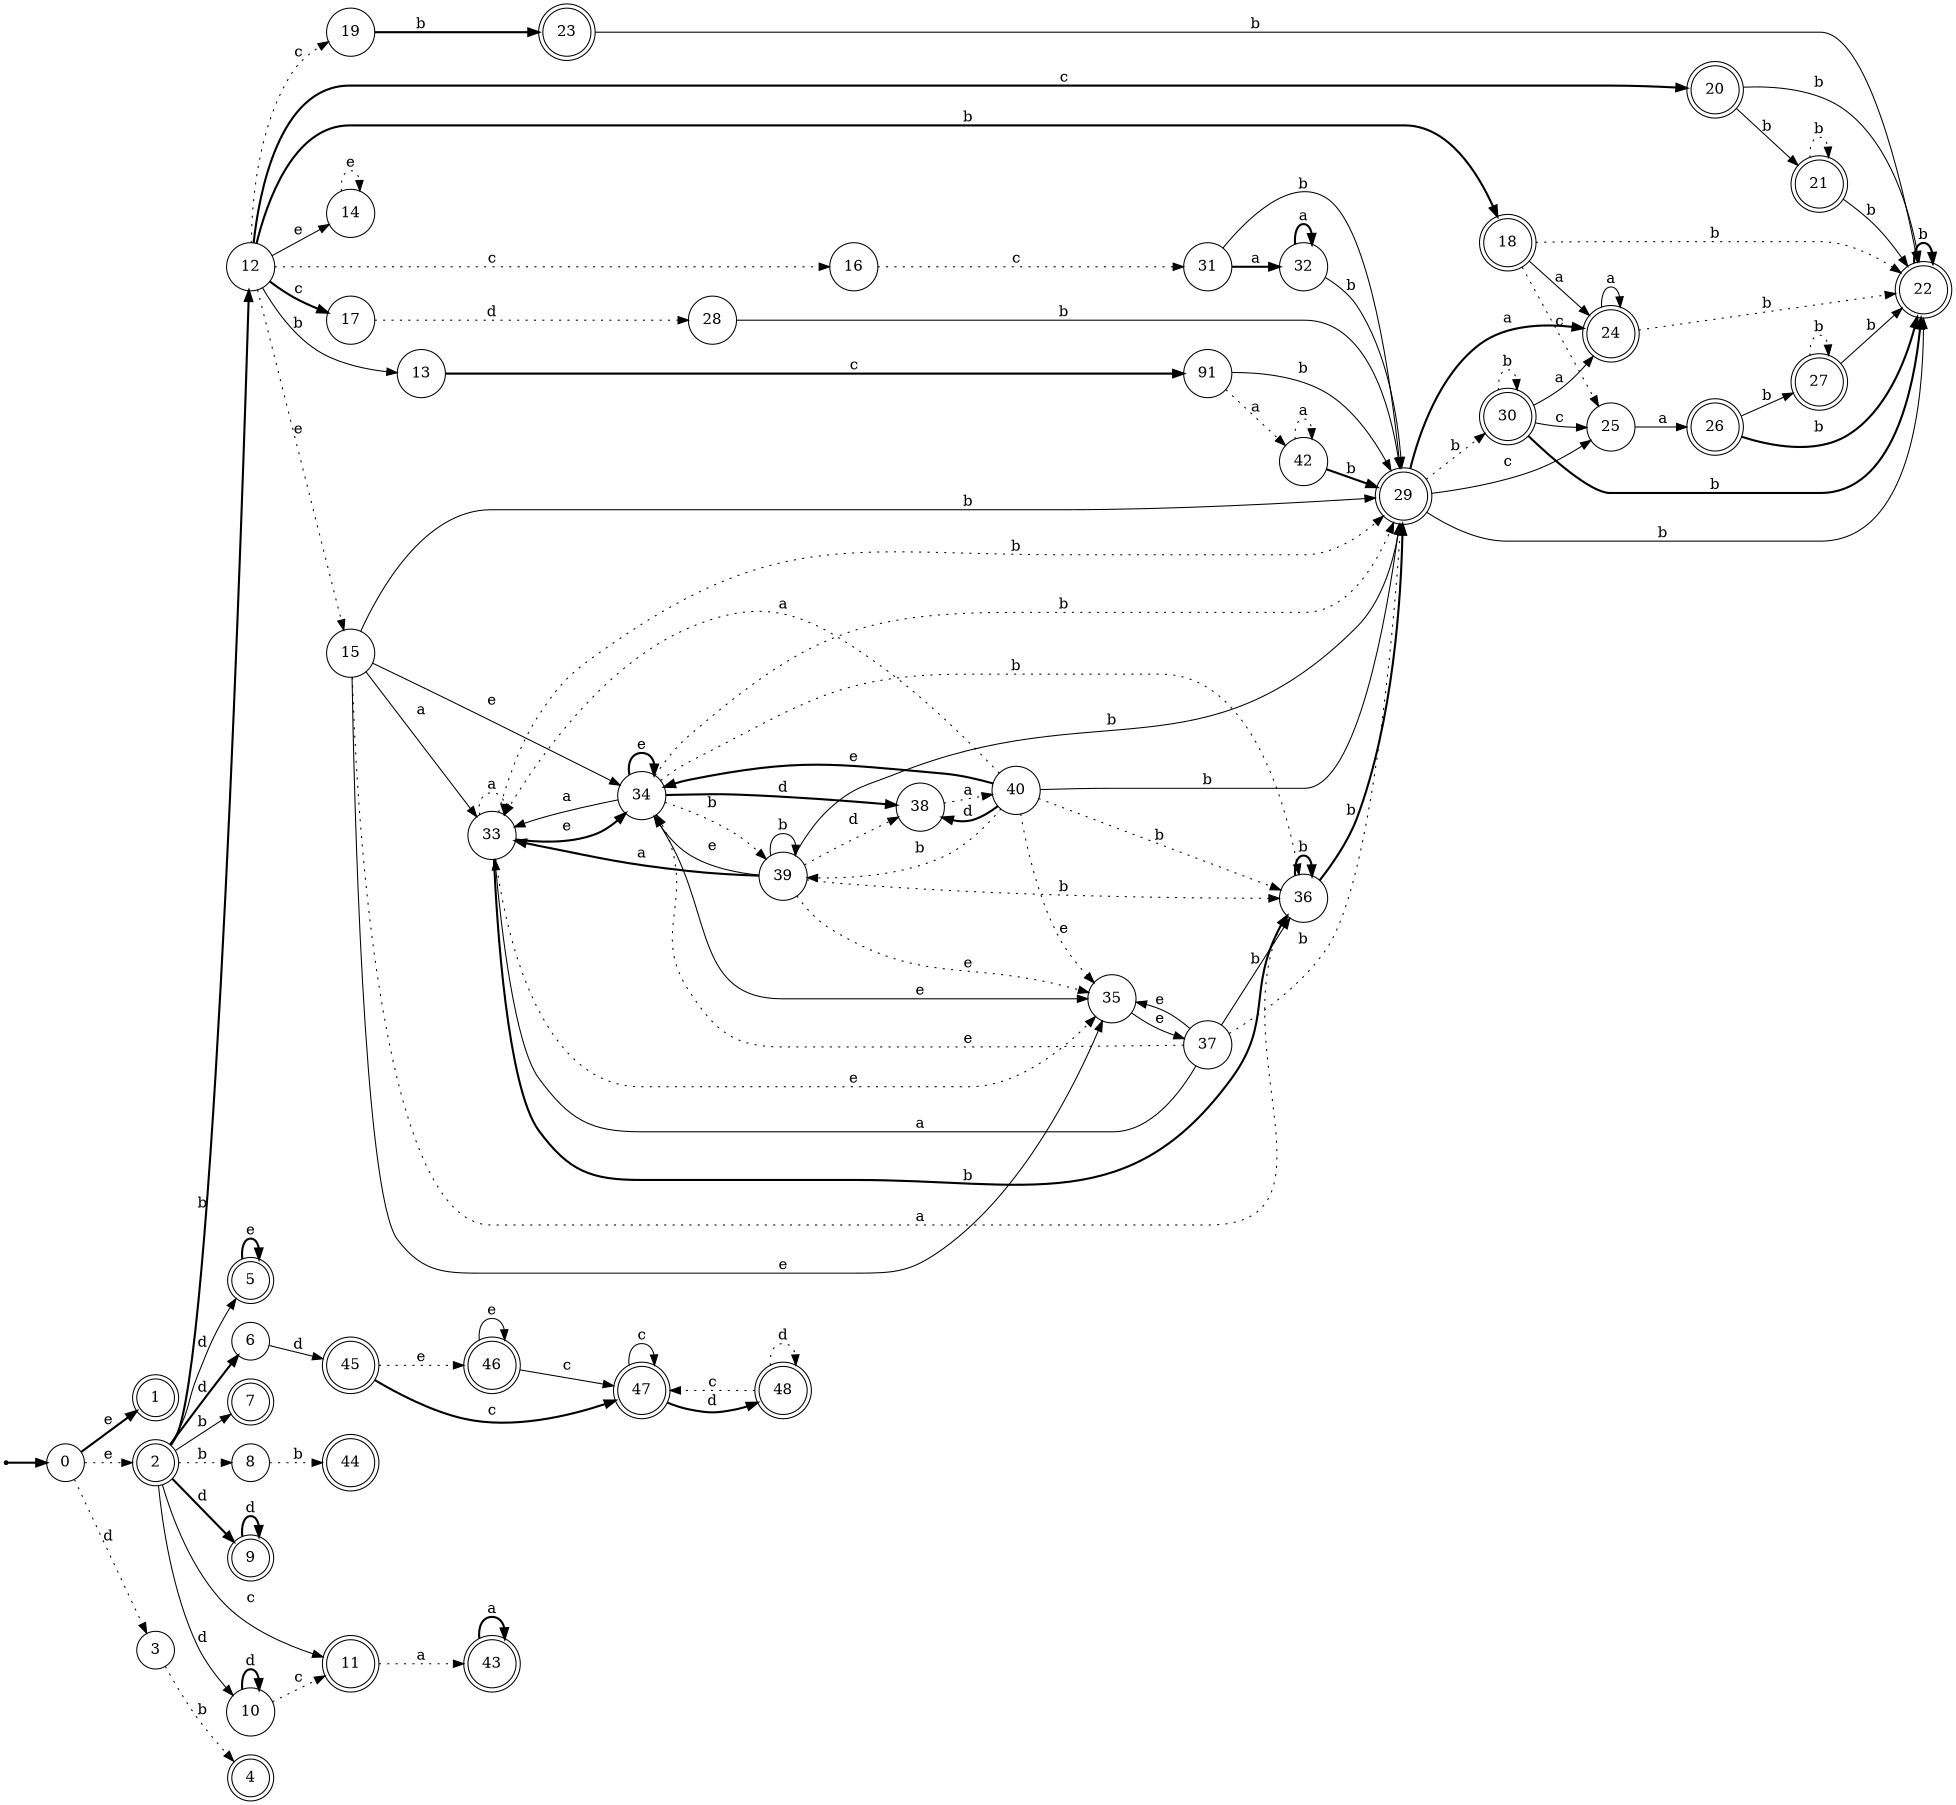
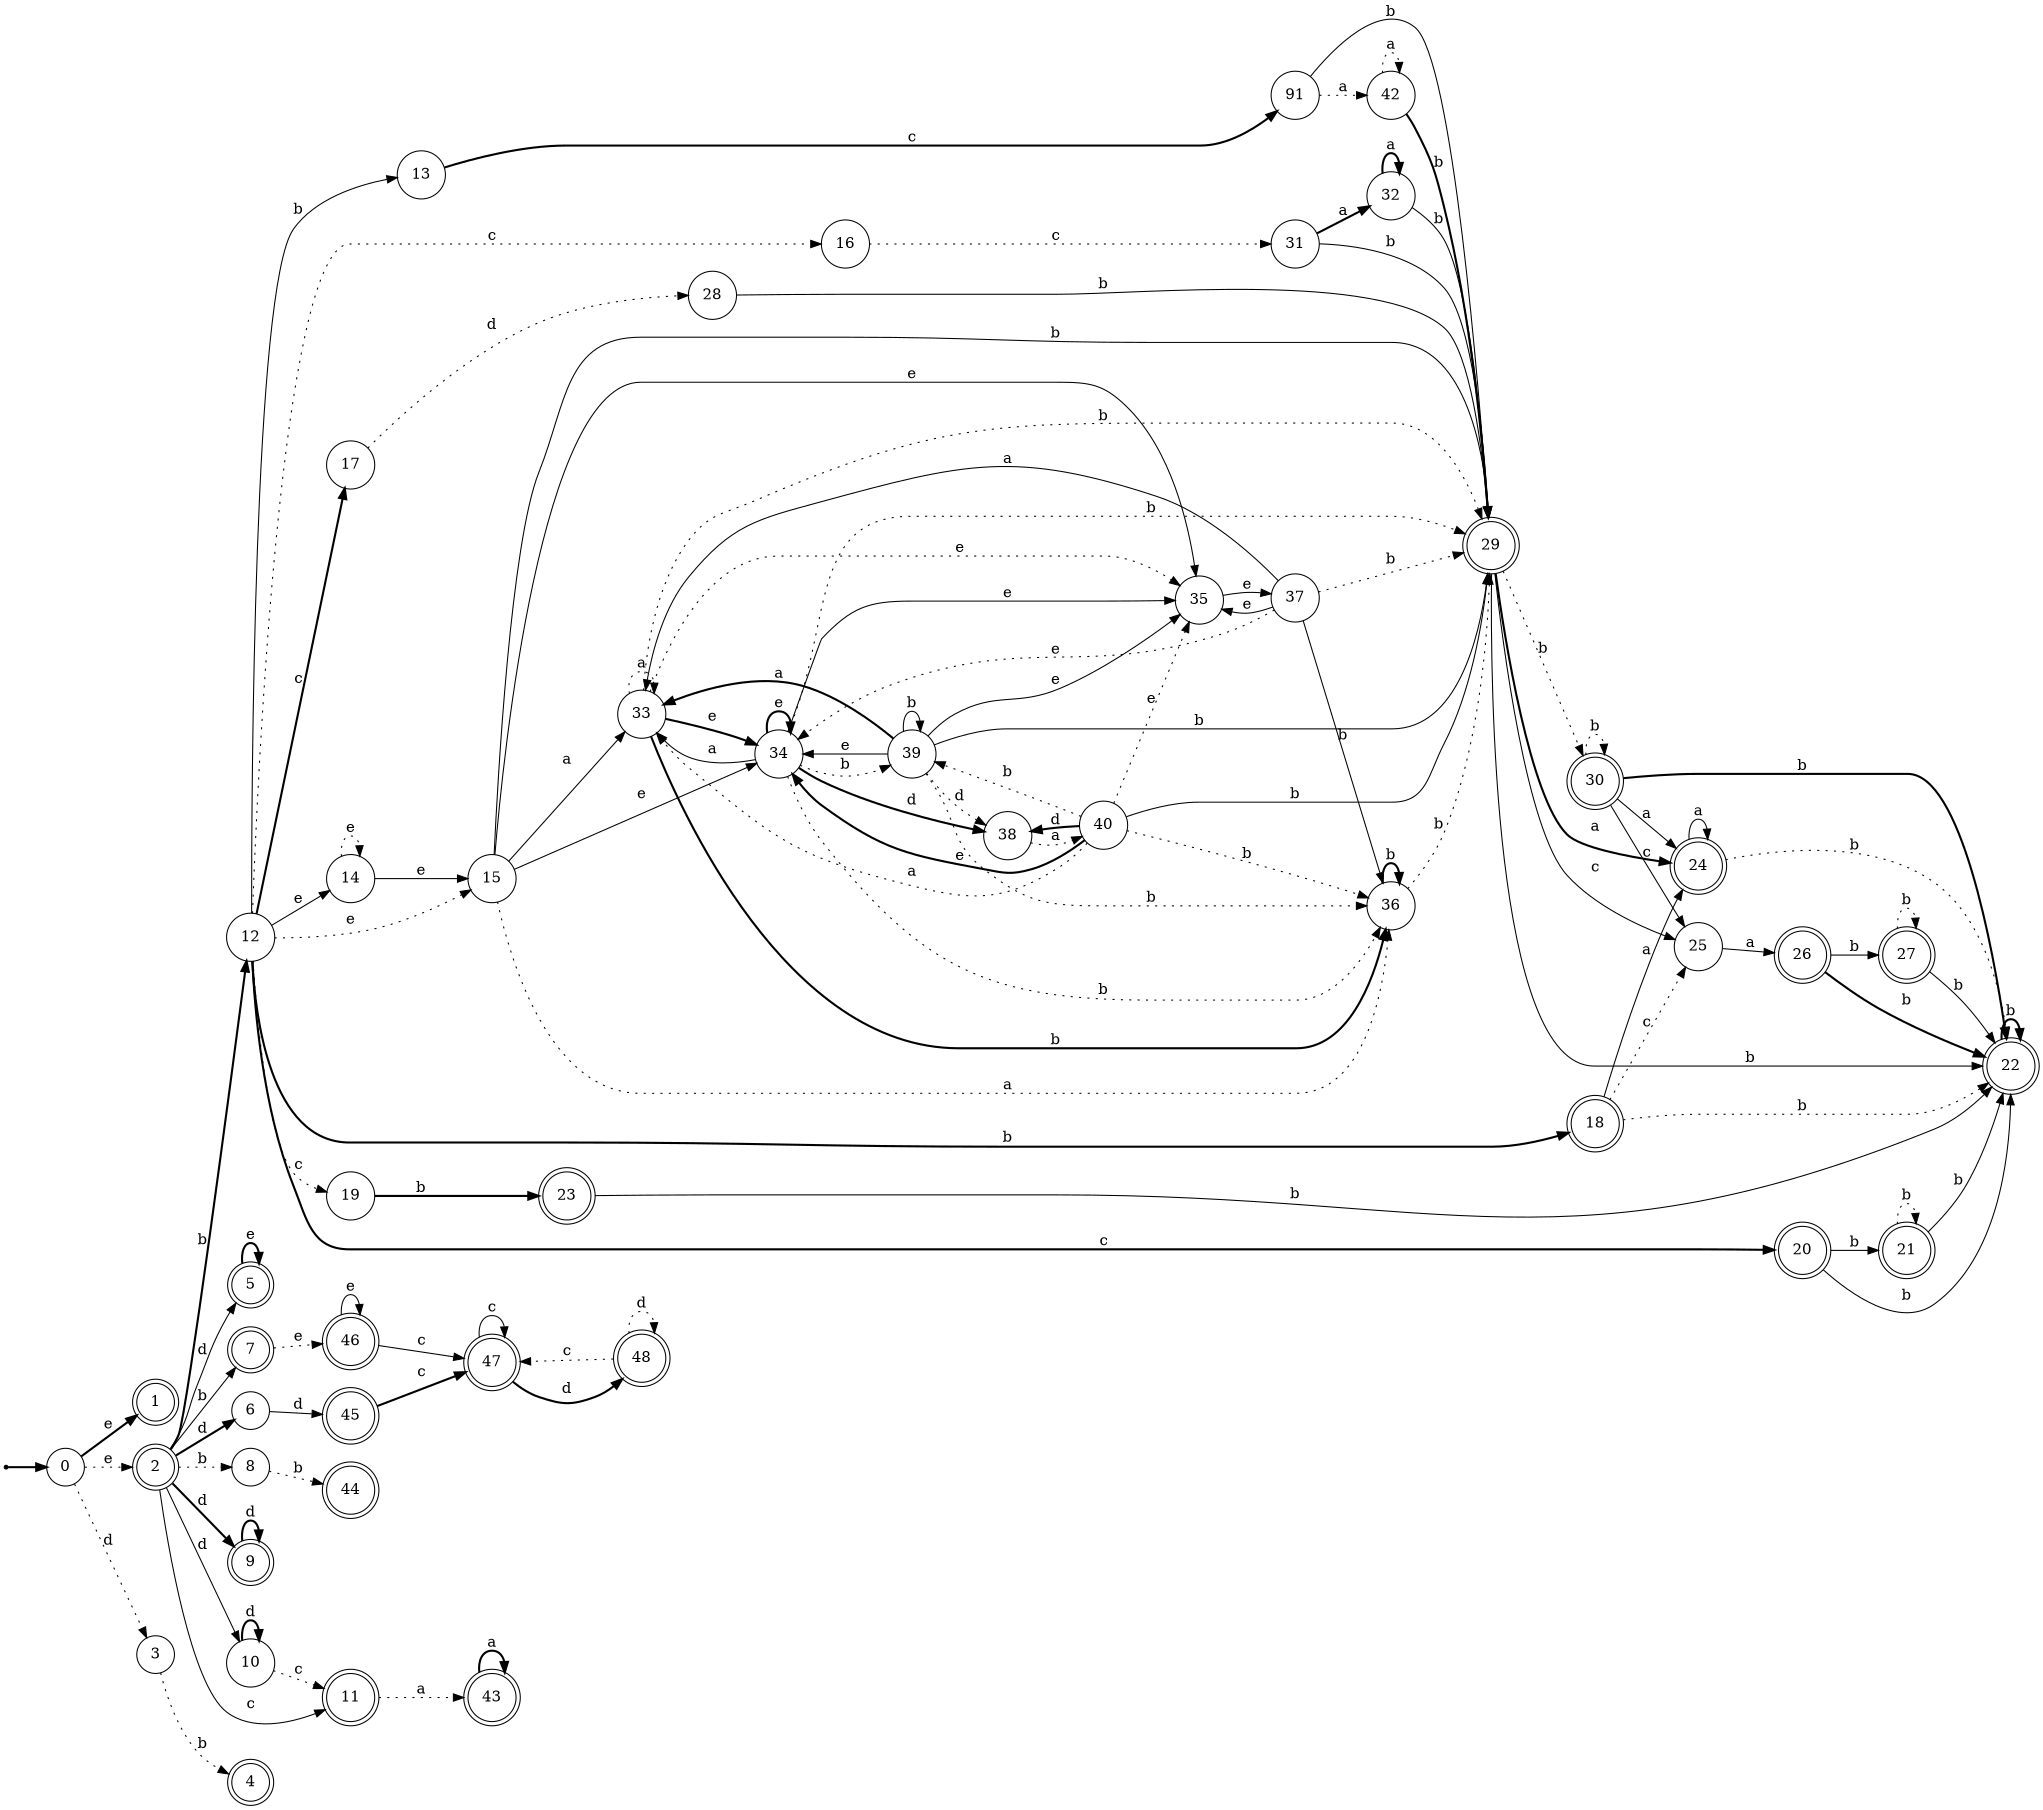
edge "36" -> "29": style bold -> dotted
edge "14" -> "15": added, label "e"
edge "39" -> "35": style dotted -> solid
edge "45" -> "46": now "7" -> "46"
